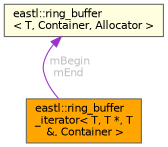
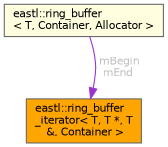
edge "eastl::ring_buffer _iterator< T, T *, T &, Container >" -> "eastl::ring_buffer < T, Container, Allocator >": reversed
